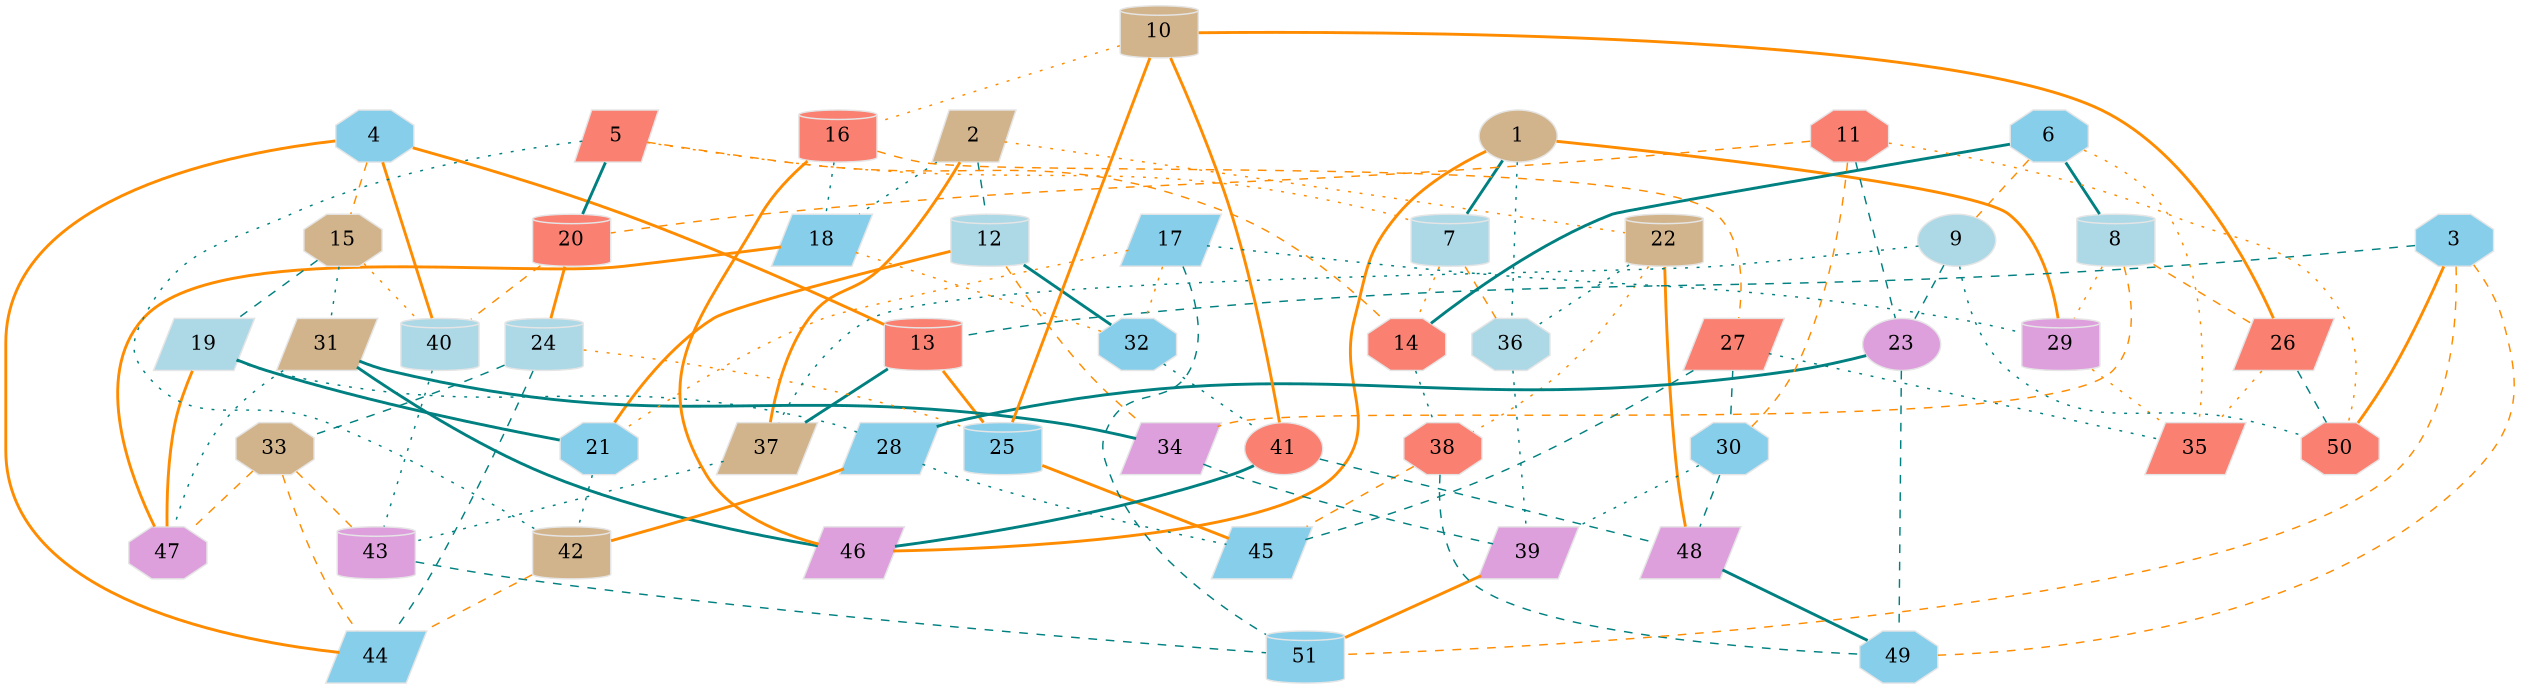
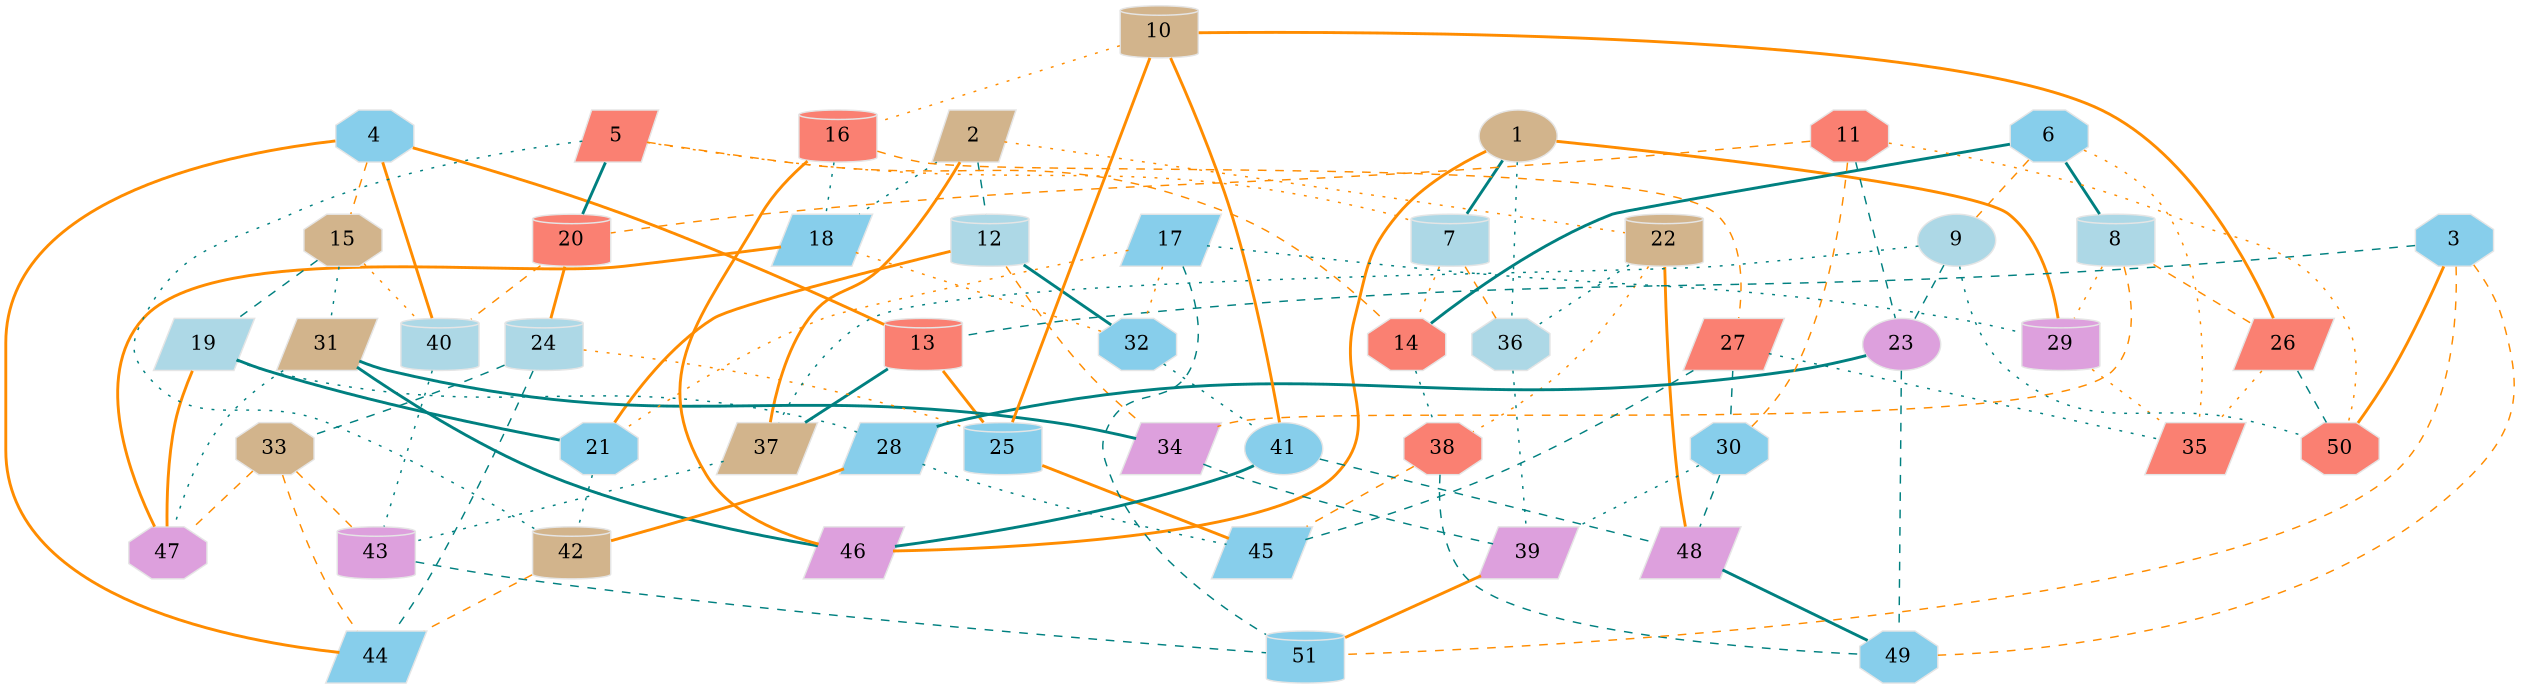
node "41": fillcolor salmon -> skyblue
